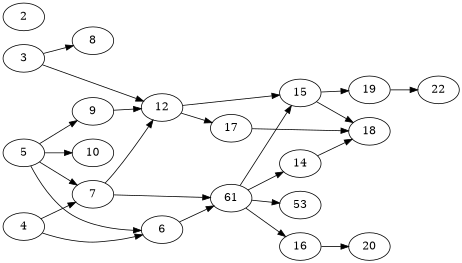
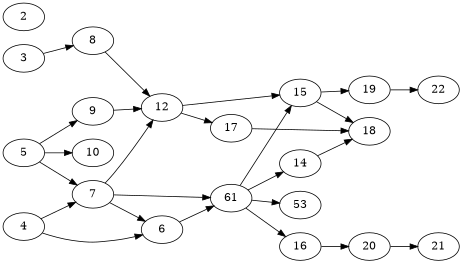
edge "3" -> "12": now "8" -> "12"
edge "5" -> "6": now "7" -> "6"
node "21": added
